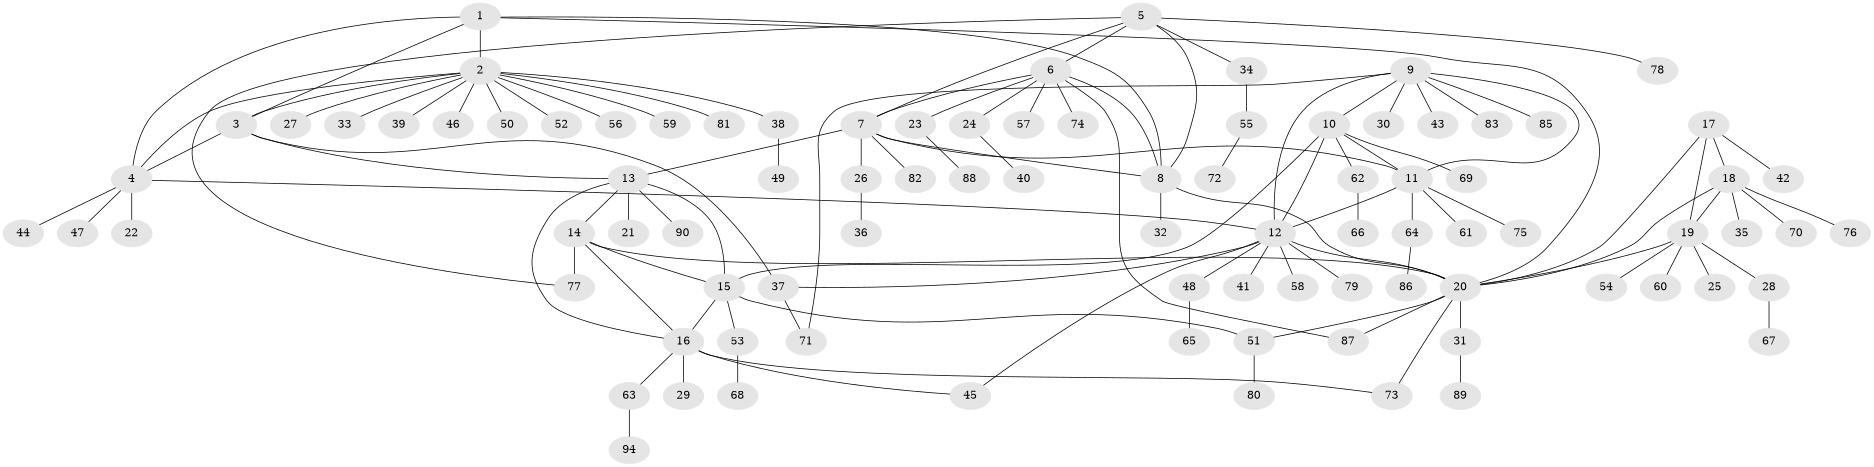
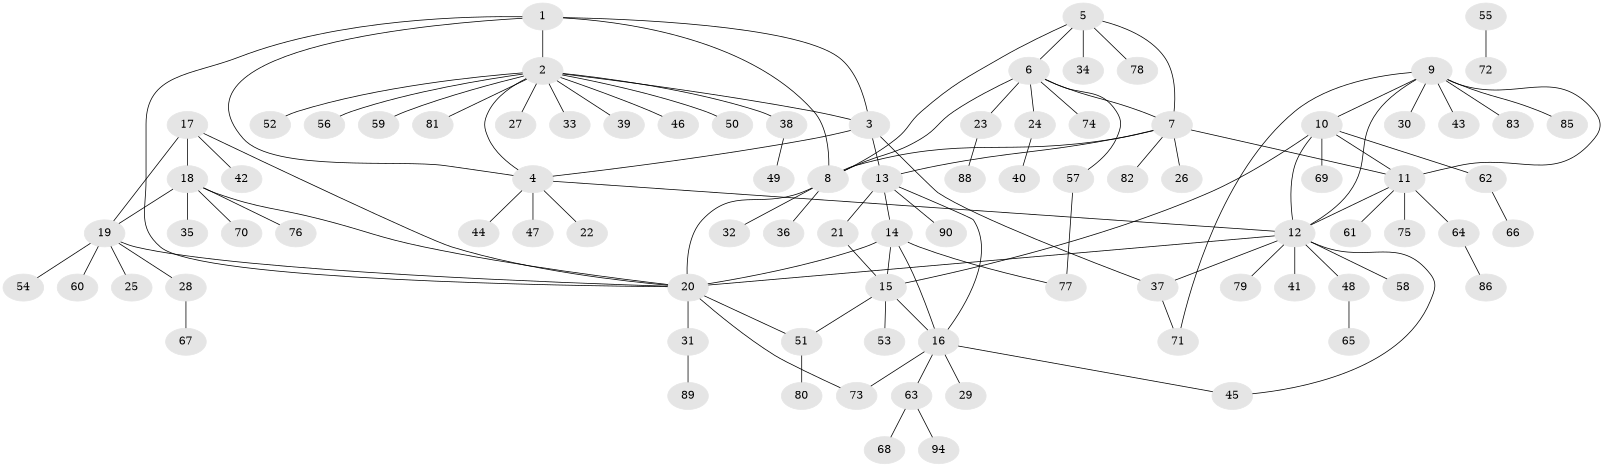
edge "5" -- "77": now "57" -- "77"
edge "34" -- "55": removed
edge "26" -- "36": now "8" -- "36"
edge "13" -- "15": now "21" -- "15"
node "87": removed
edge "53" -- "68": now "63" -- "68"
